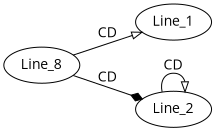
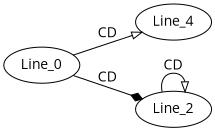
node "Line_1": label "Line_1" -> "Line_4"
node "Line_8": label "Line_8" -> "Line_0"
